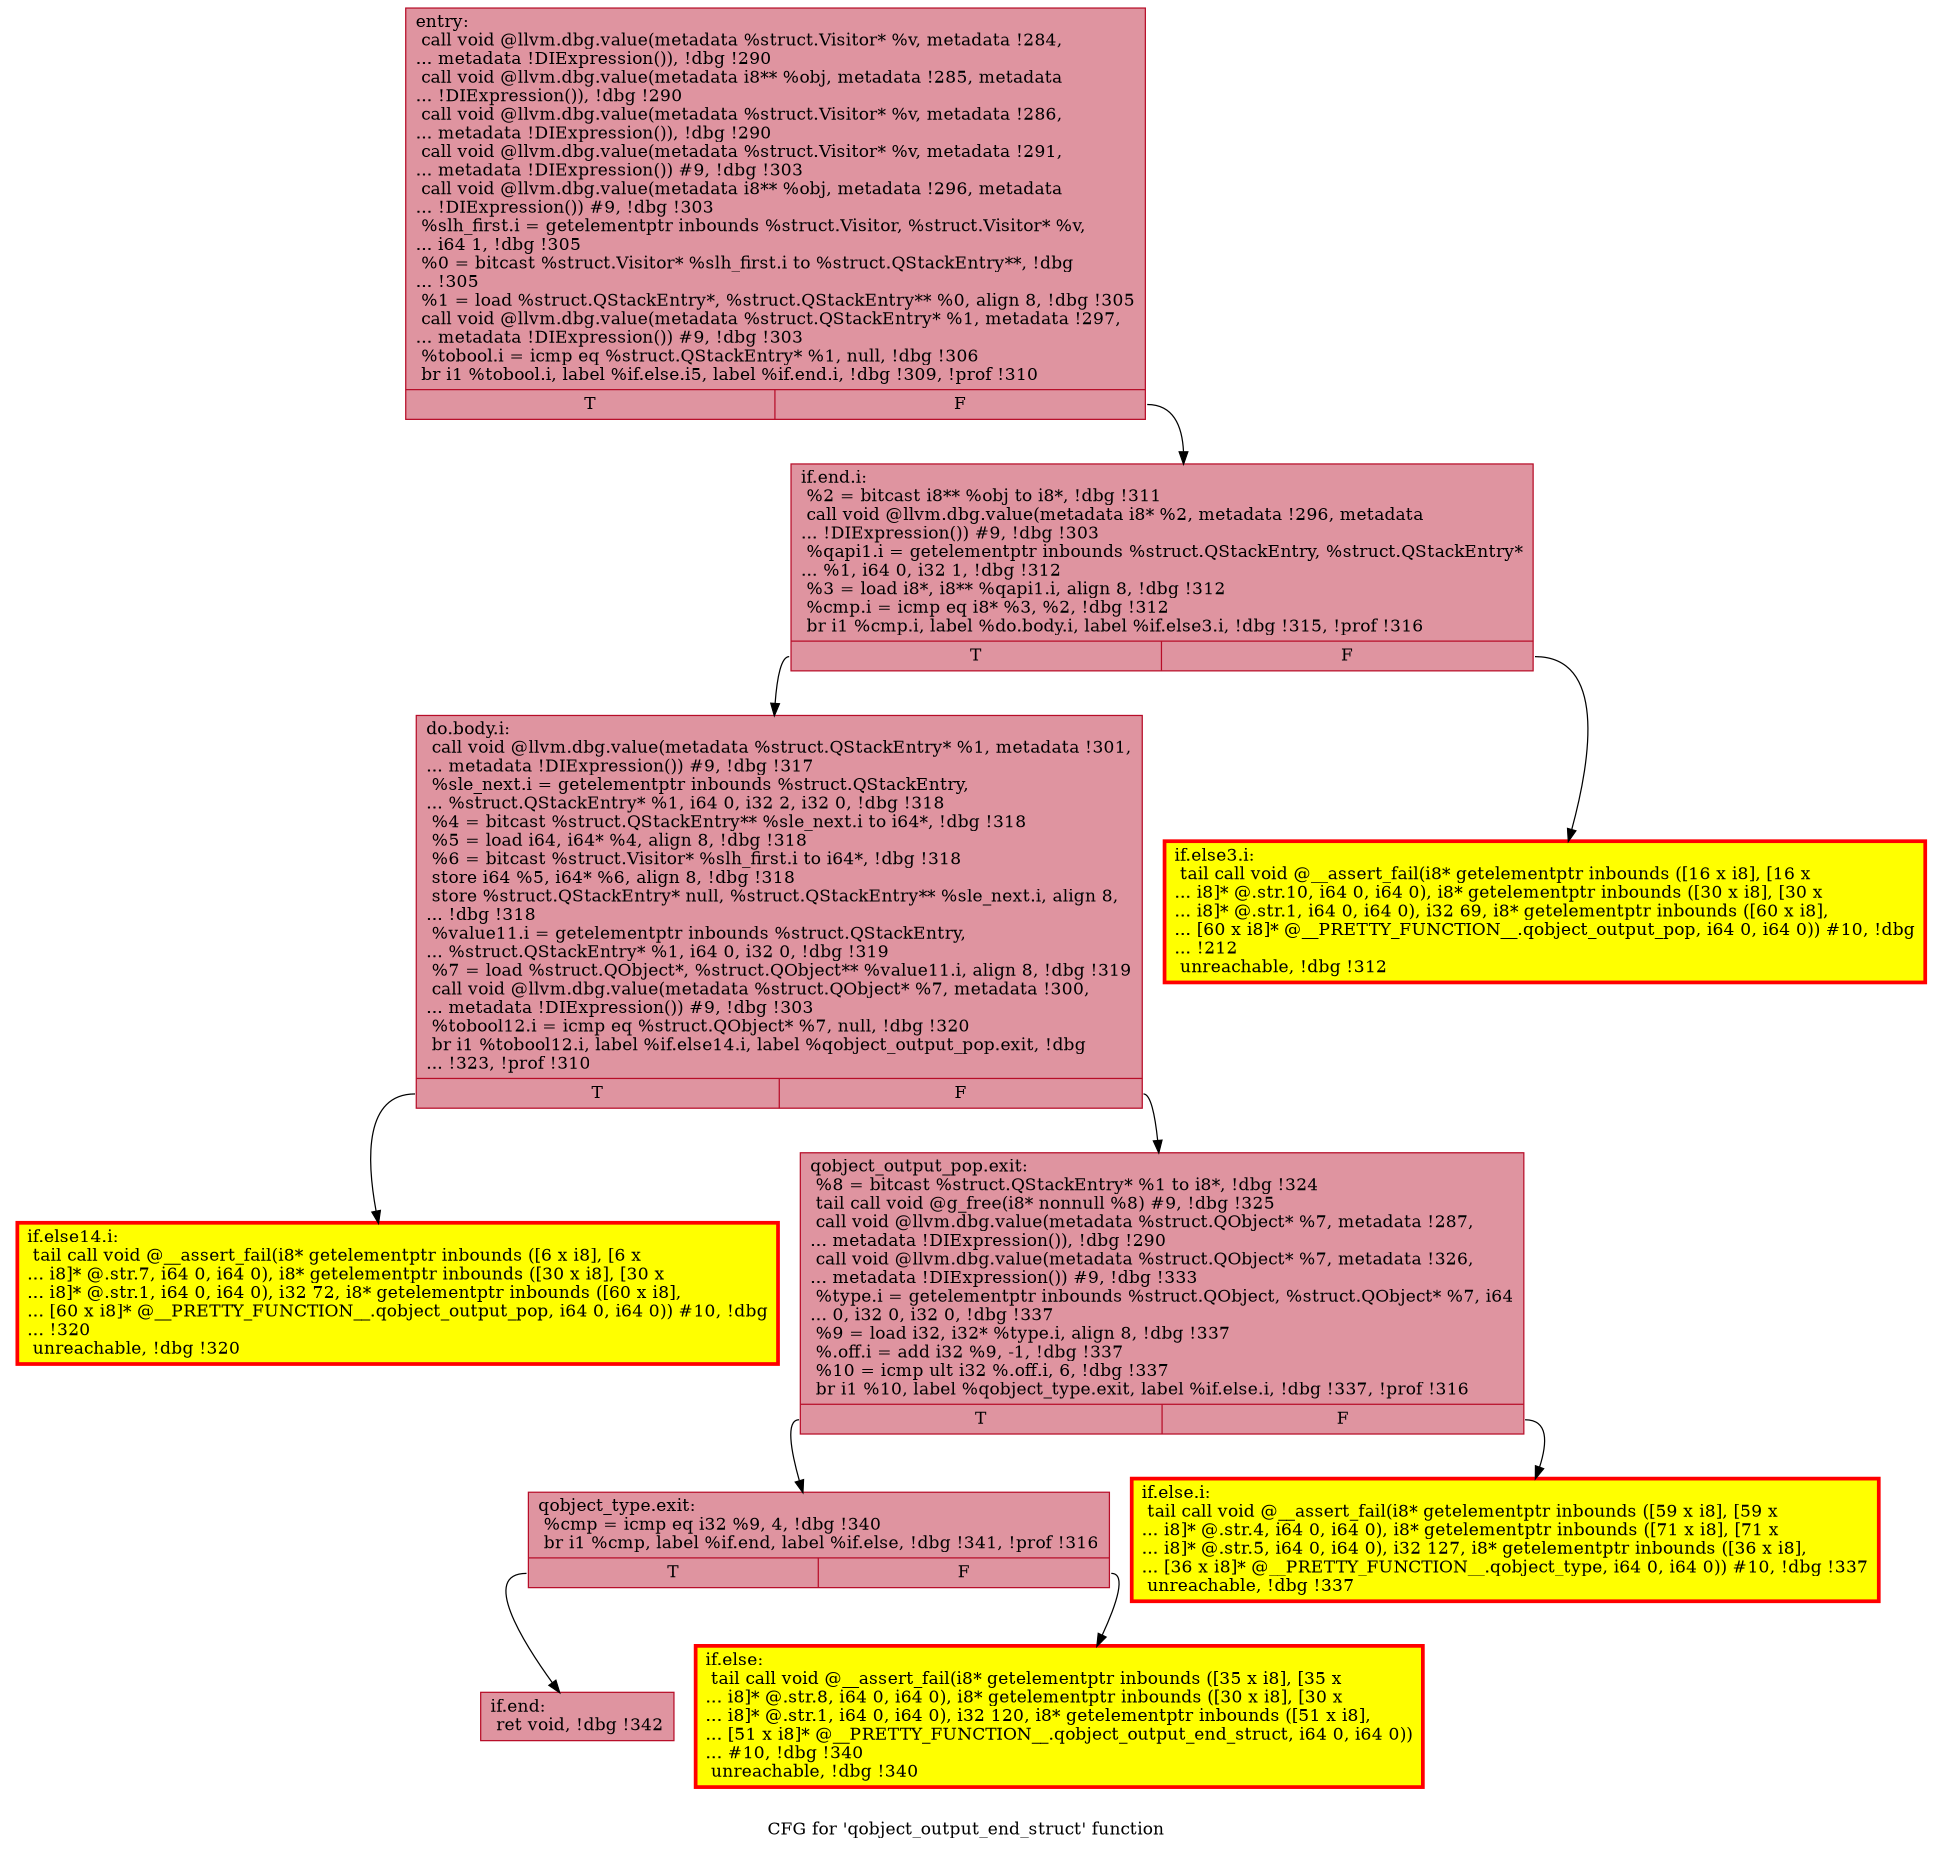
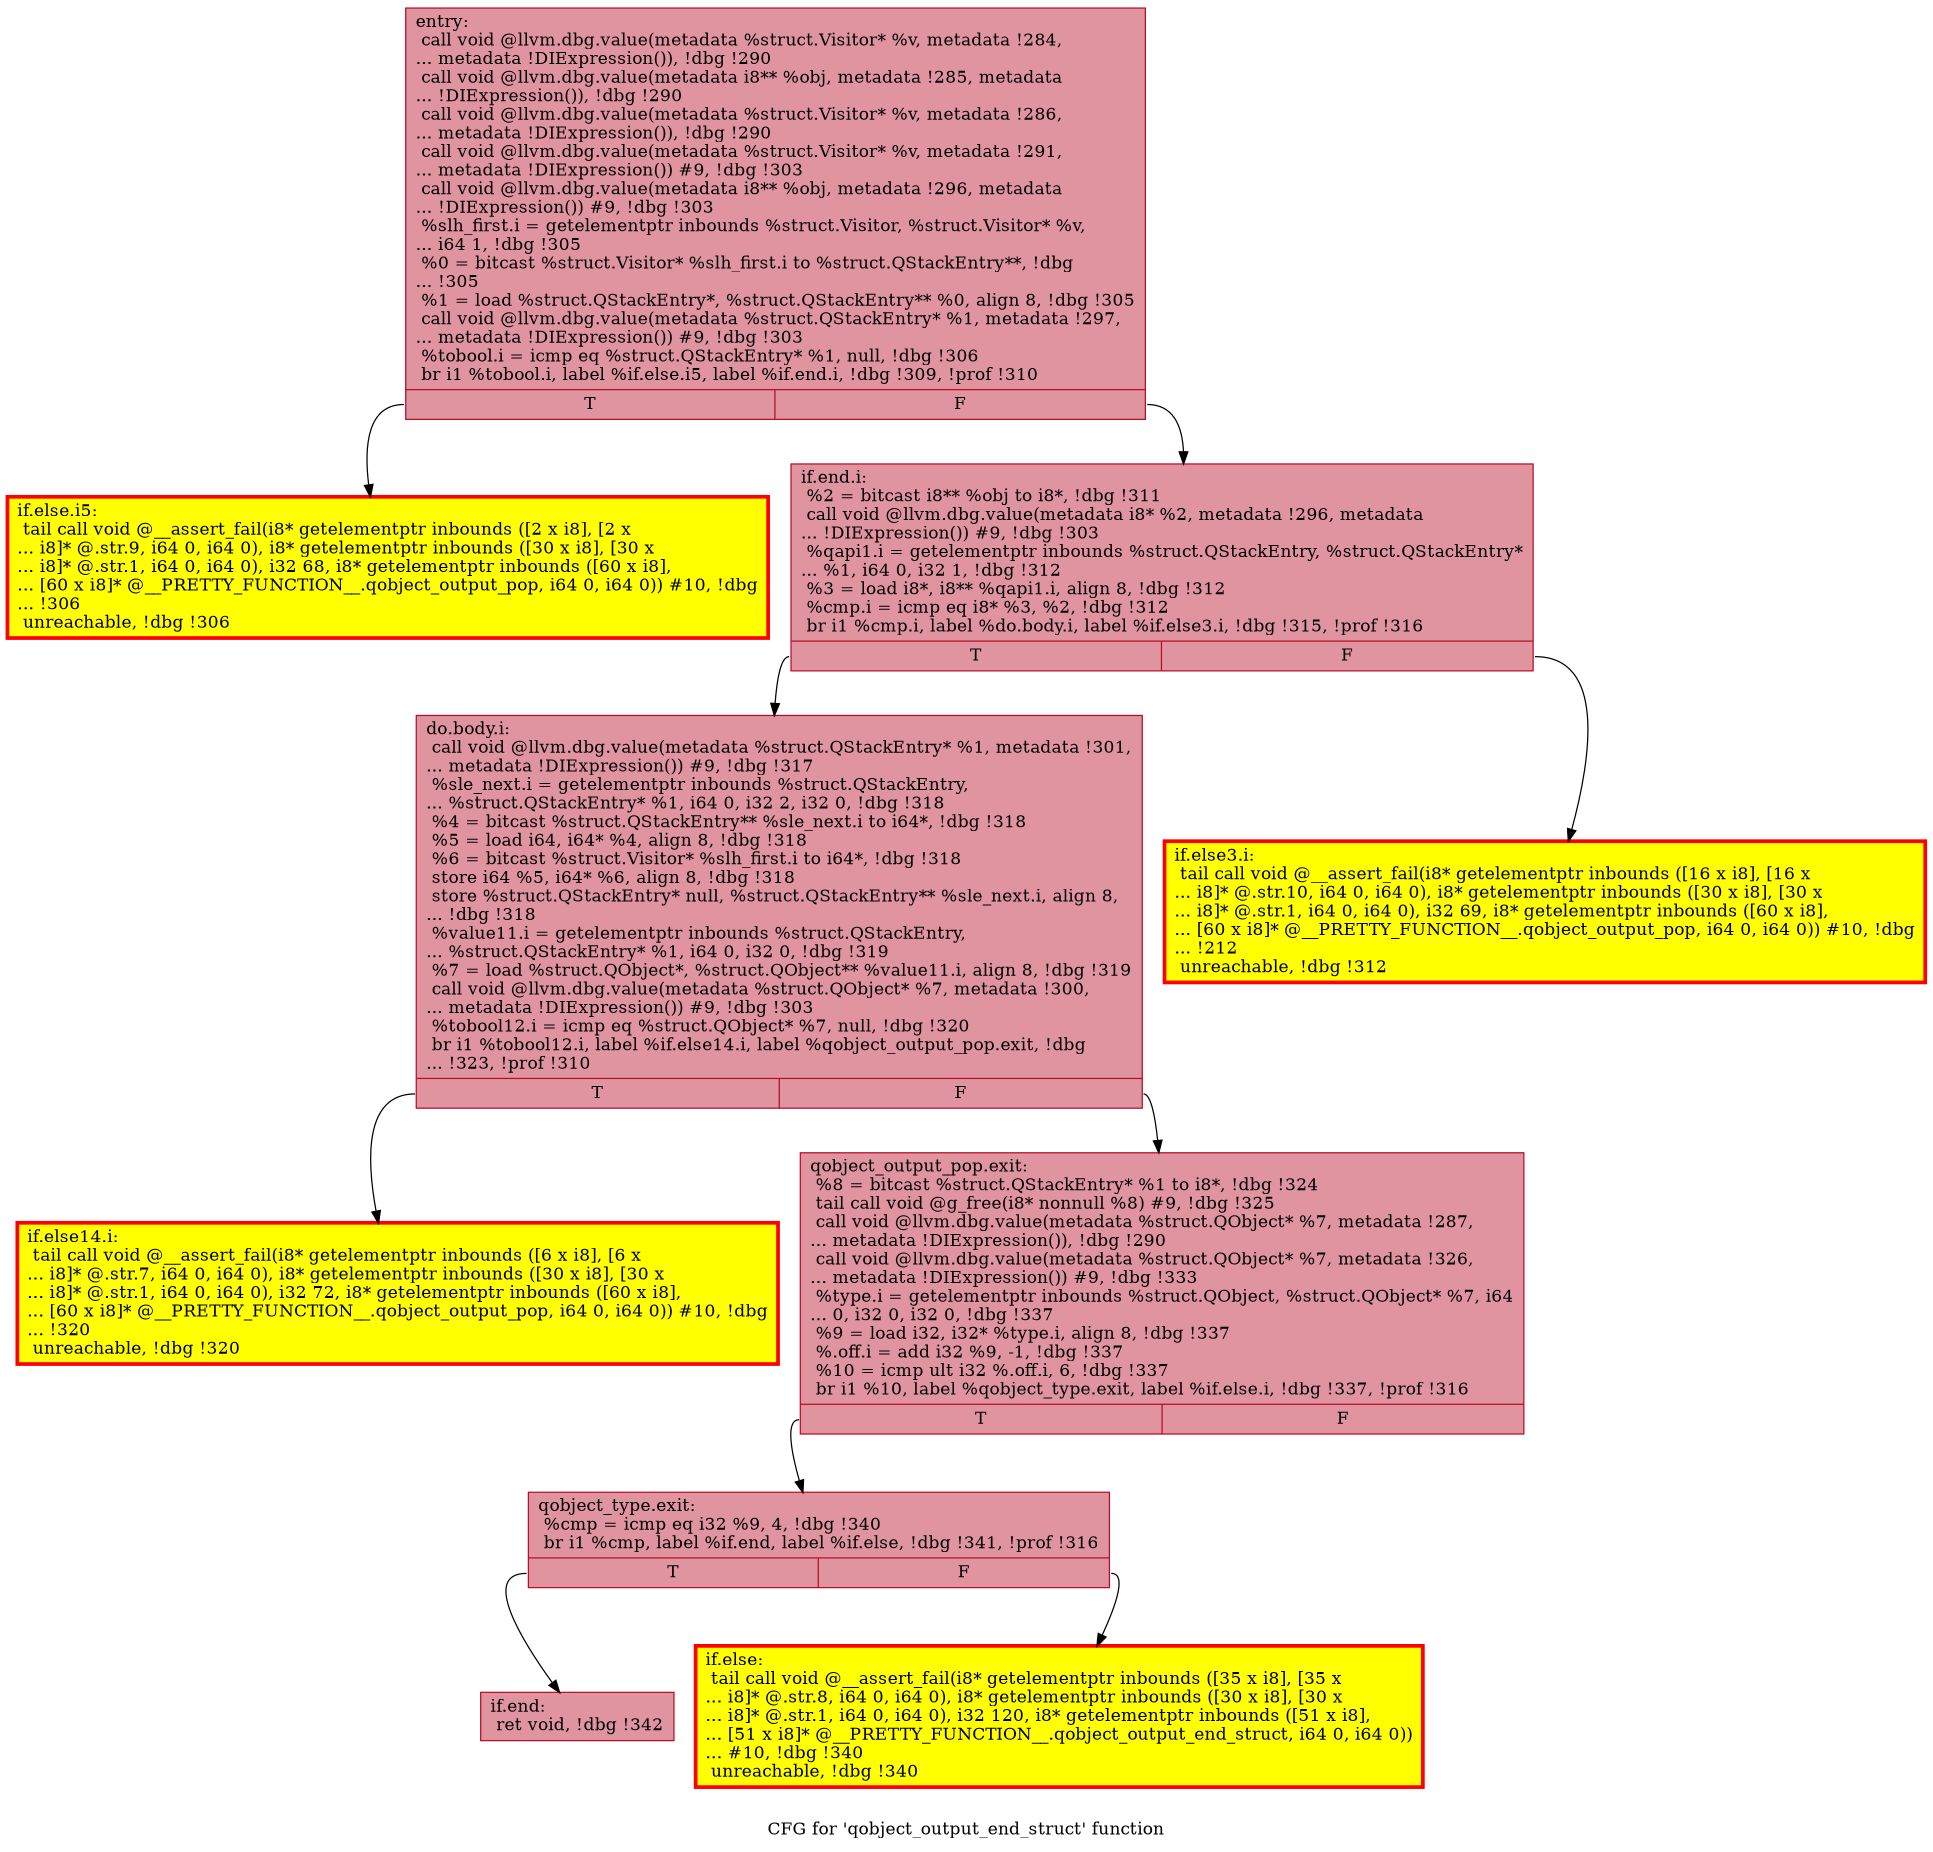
node "if.else.i5:": added
node "if.else.i:": removed
